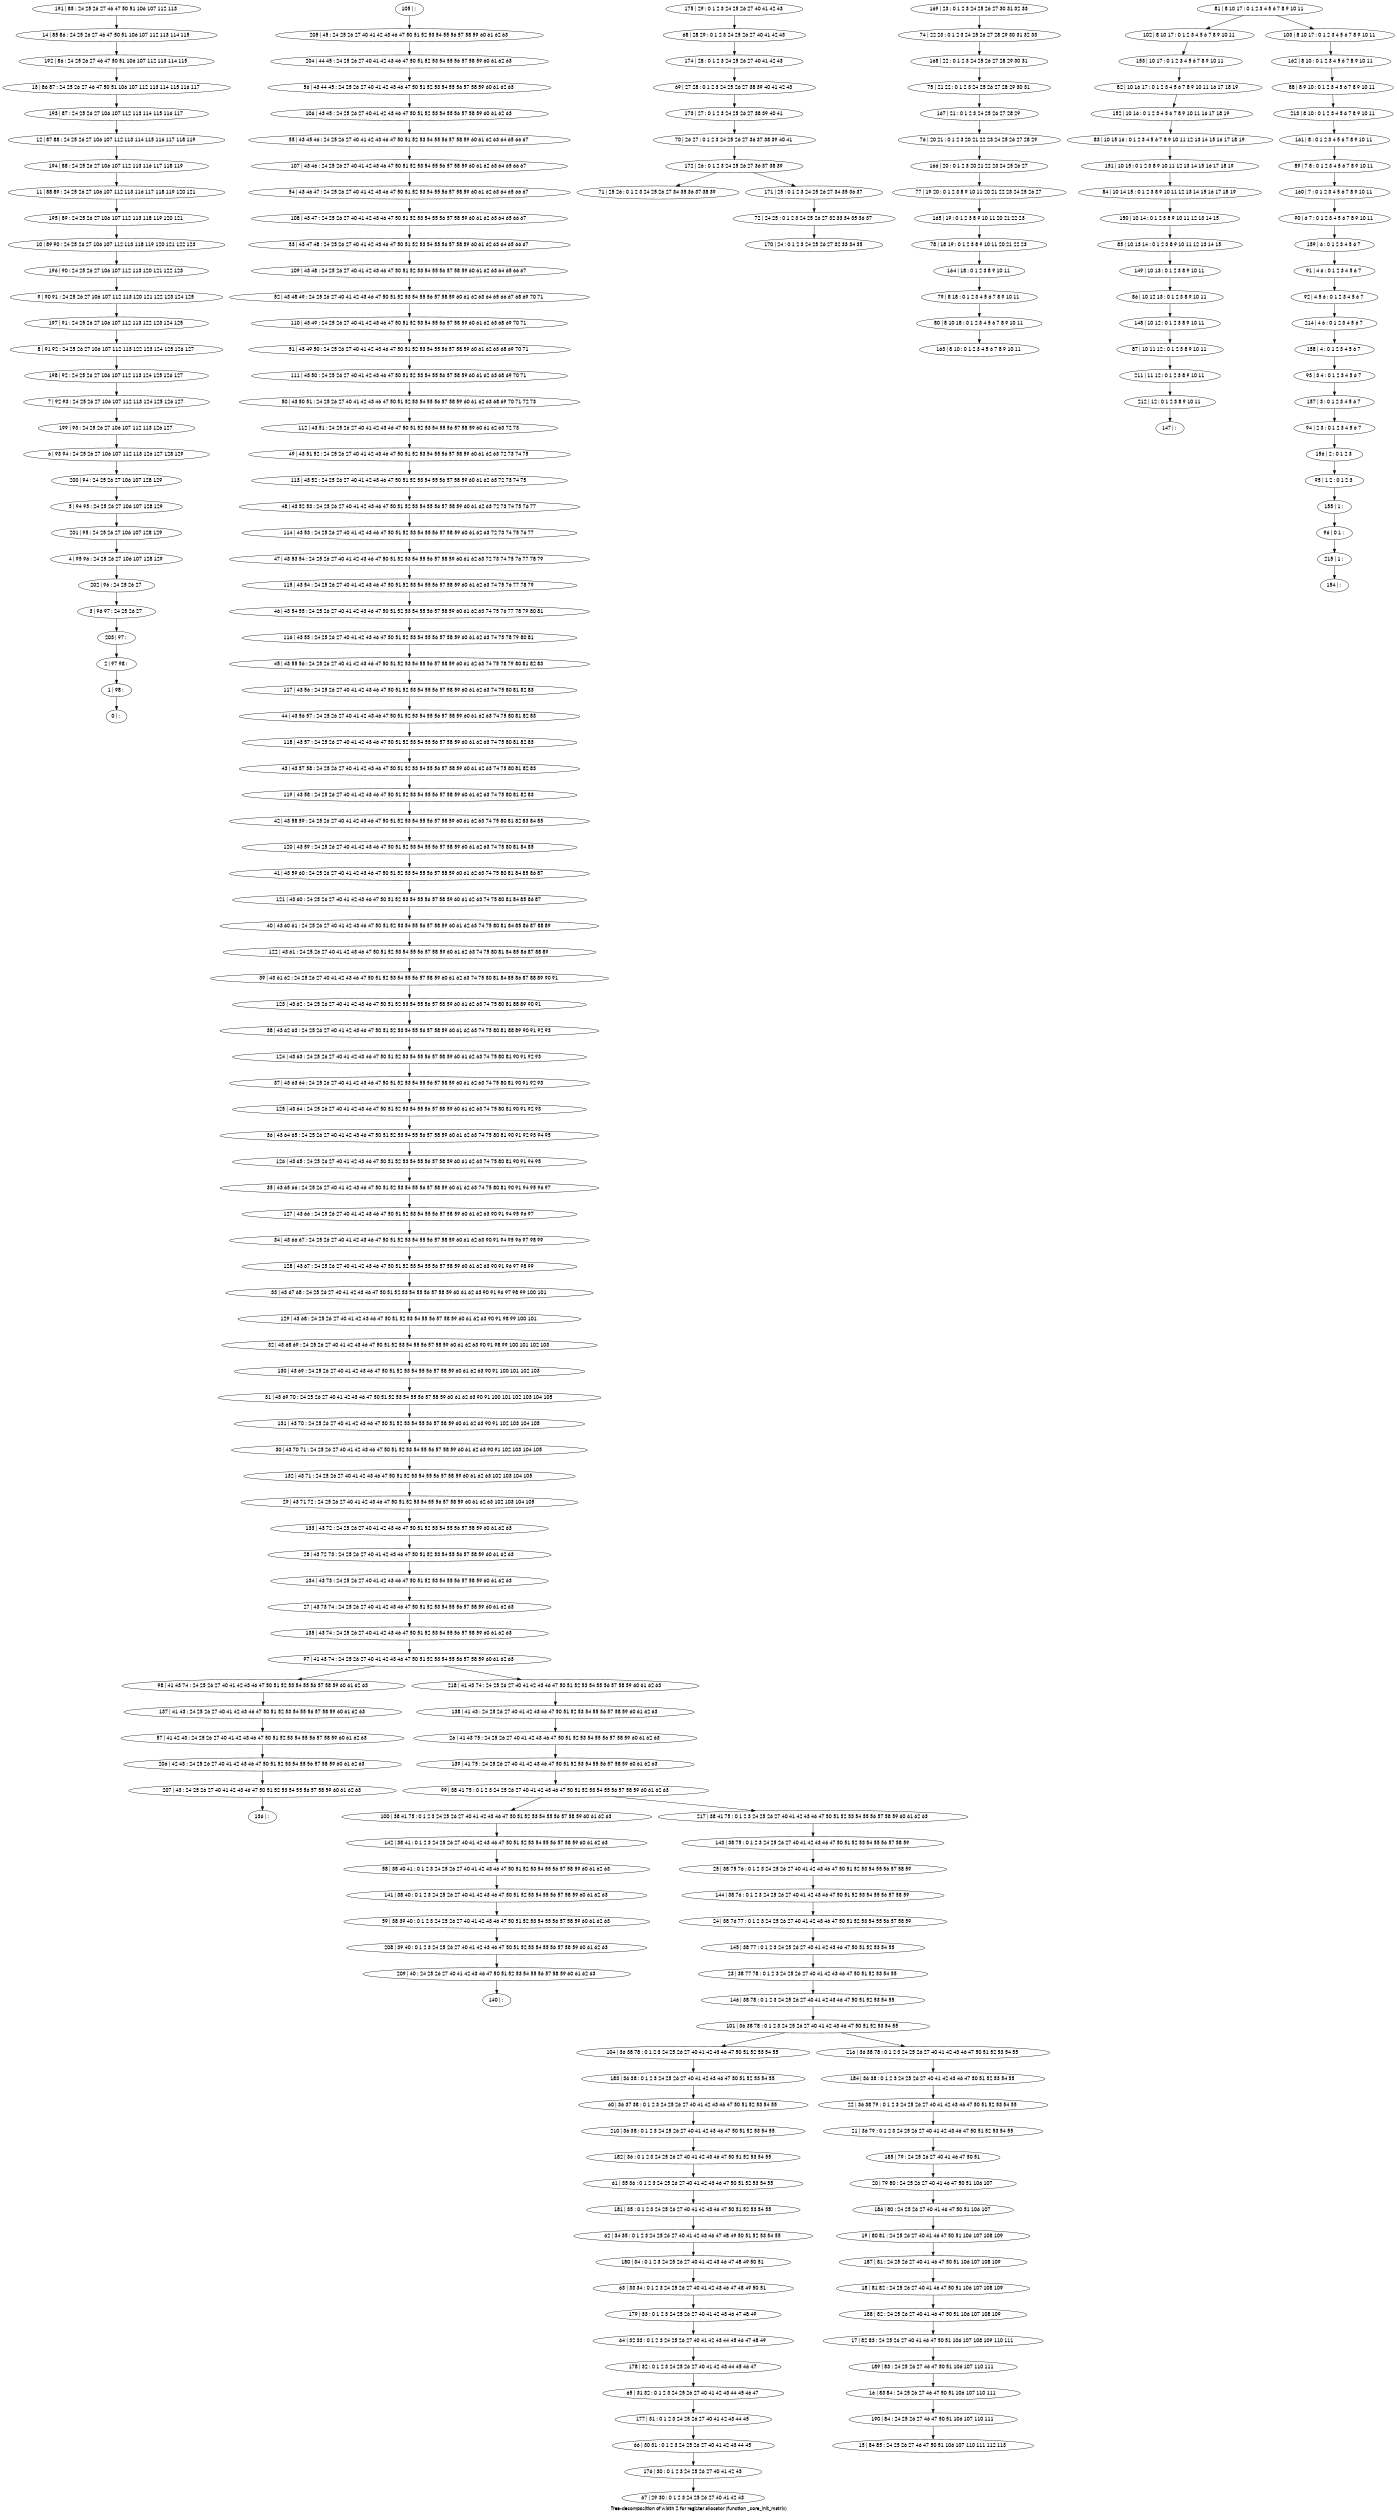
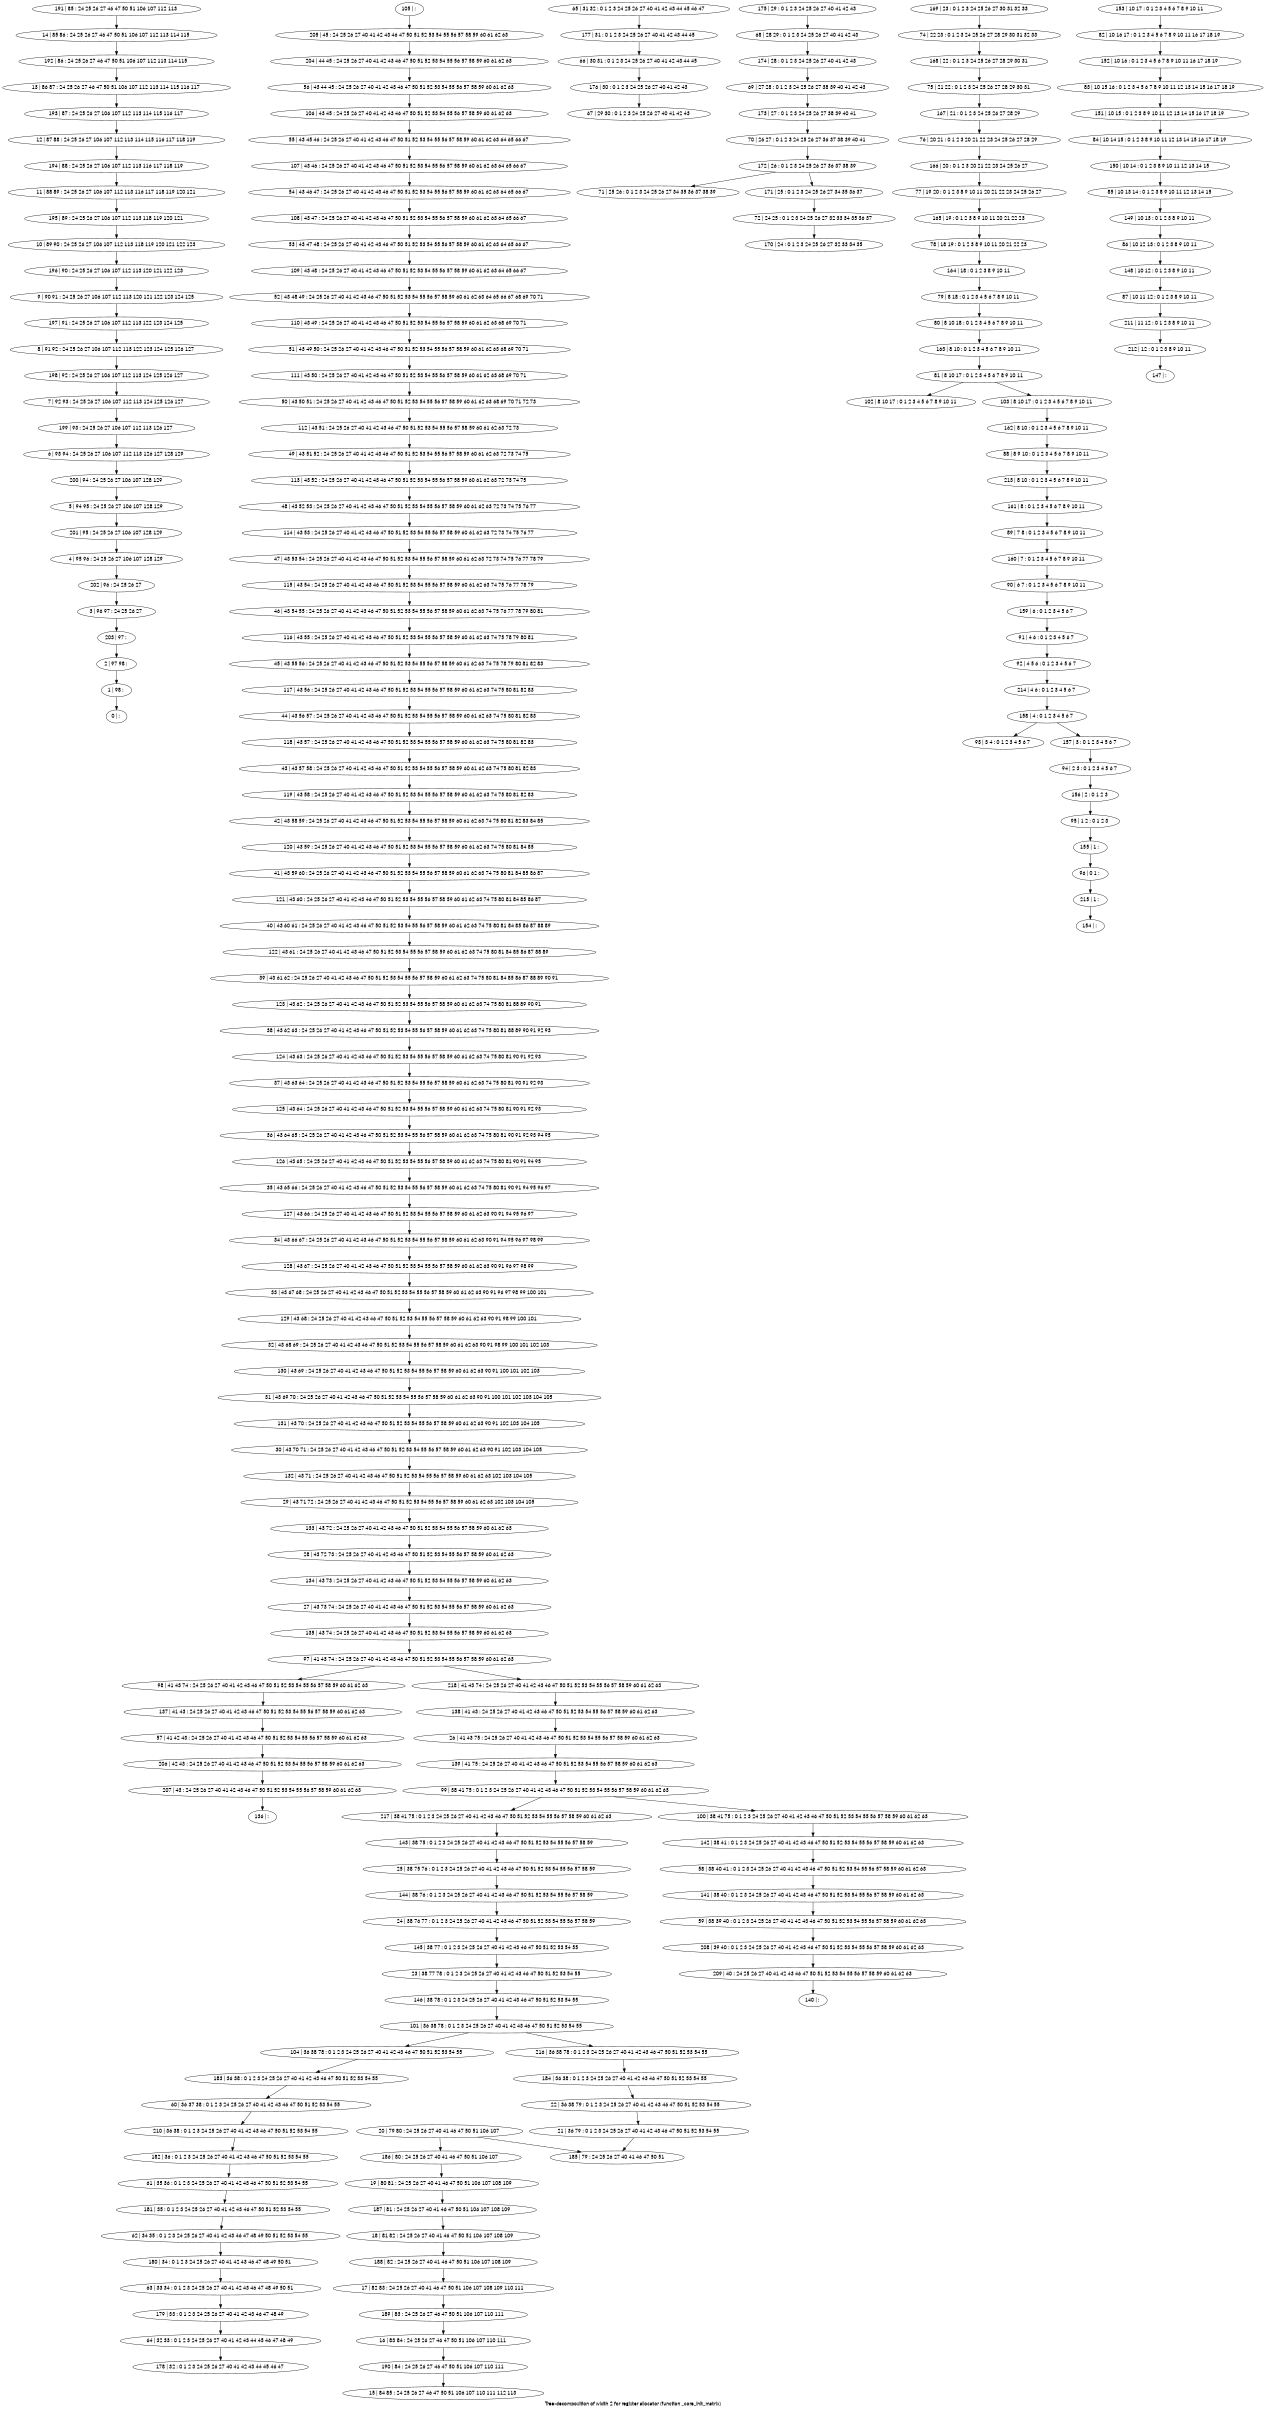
edge "102 | 8 10 17 : 0 1 2 3 4 5 6 7 8 9 10 11" -> "153 | 10 17 : 0 1 2 3 4 5 6 7 8 9 10 11": removed
edge "163 | 8 10 : 0 1 2 3 4 5 6 7 8 9 10 11" -> "81 | 8 10 17 : 0 1 2 3 4 5 6 7 8 9 10 11": added
edge "93 | 3 4 : 0 1 2 3 4 5 6 7" -> "157 | 3 : 0 1 2 3 4 5 6 7": now "158 | 4 : 0 1 2 3 4 5 6 7" -> "157 | 3 : 0 1 2 3 4 5 6 7"
edge "185 | 79 : 24 25 26 27 40 41 46 47 50 51" -> "20 | 79 80 : 24 25 26 27 40 41 46 47 50 51 106 107": reversed
edge "178 | 32 : 0 1 2 3 24 25 26 27 40 41 42 43 44 45 46 47" -> "65 | 31 32 : 0 1 2 3 24 25 26 27 40 41 42 43 44 45 46 47": removed
